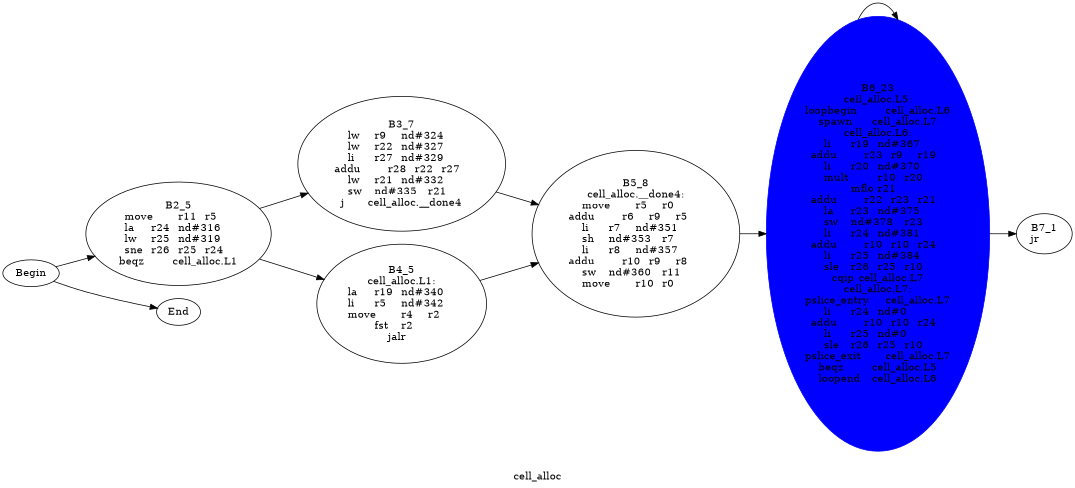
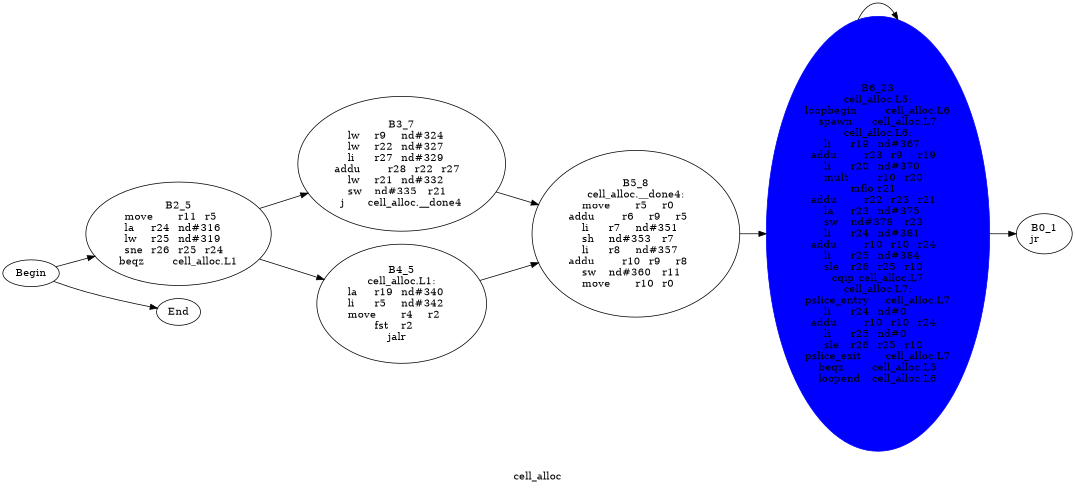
node "B7_1 jr": label "B7_1 jr" -> "B0_1 jr"
